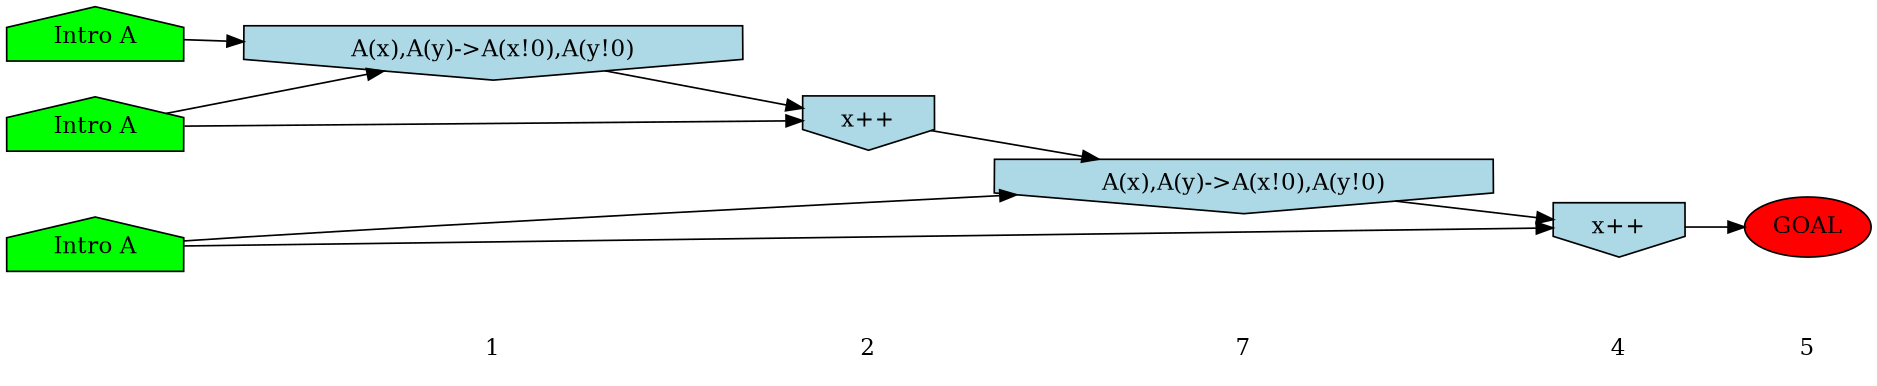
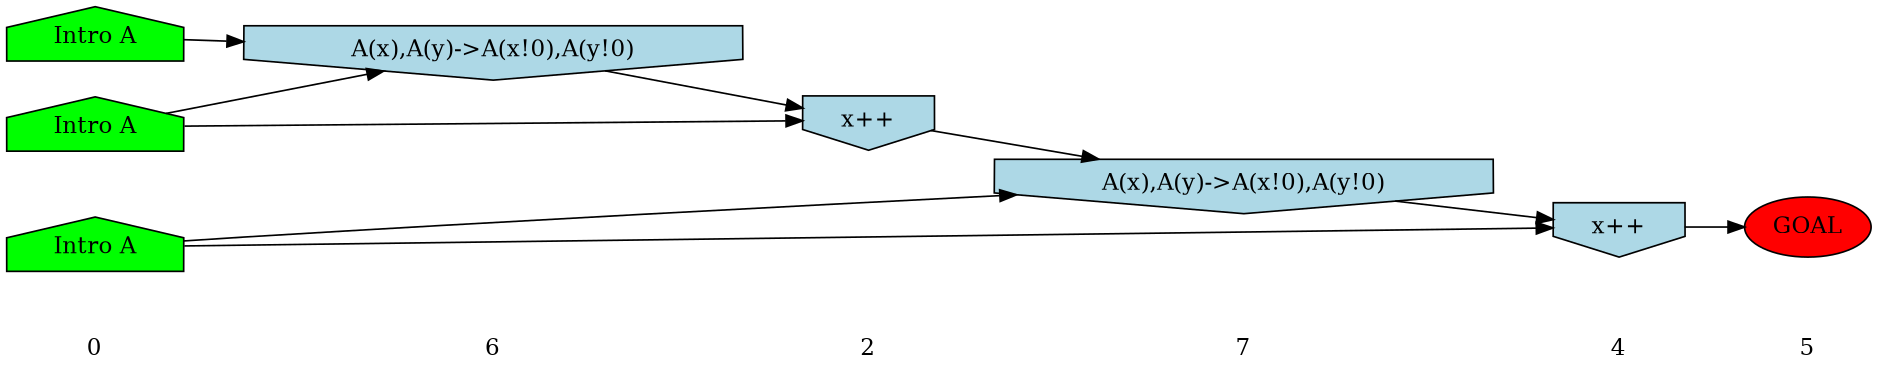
node "0": added
node "1": label "1" -> "6"
